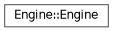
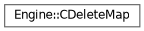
node "Engine::Engine": label "Engine::Engine" -> "Engine::CDeleteMap"
